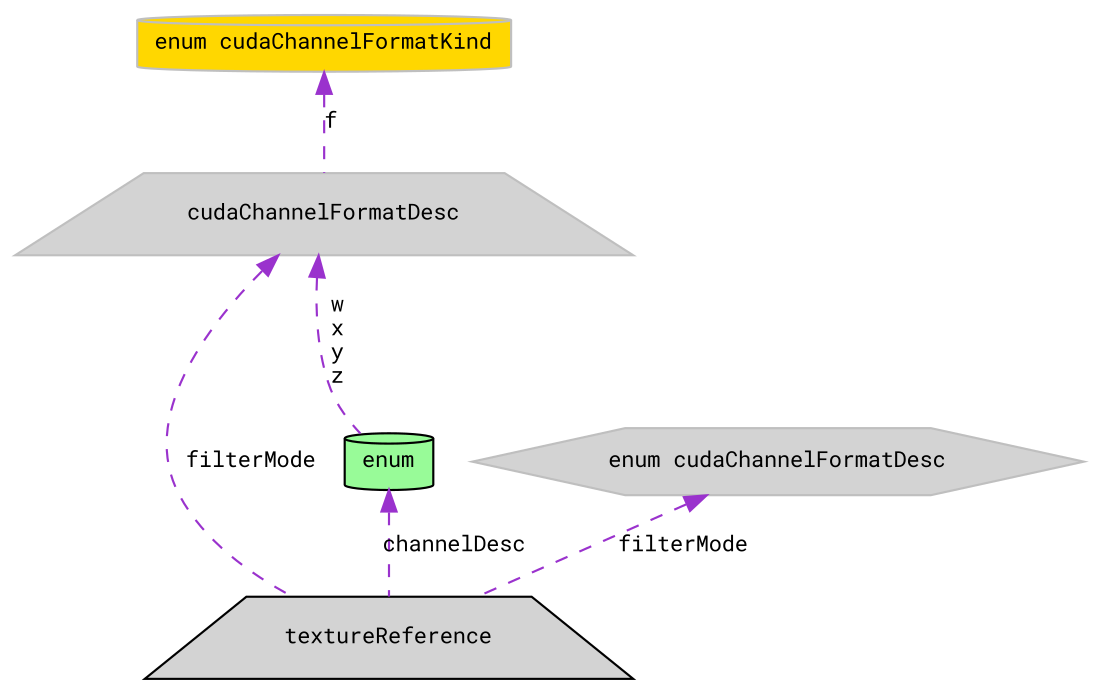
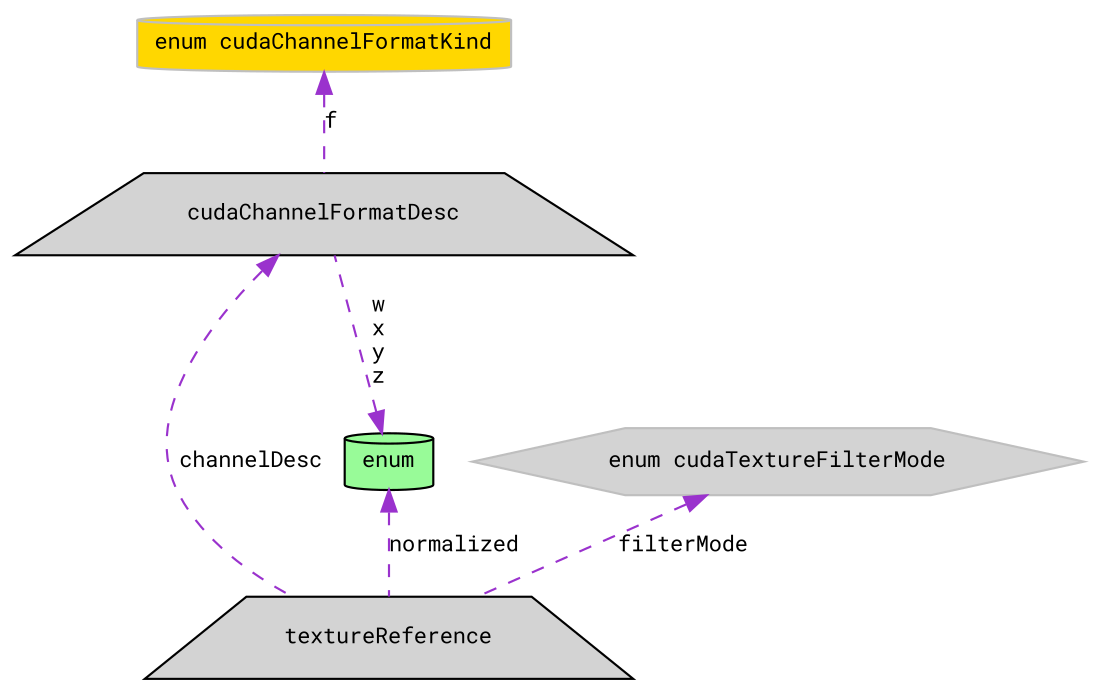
node "cudaChannelFormatDesc": color grey75 -> black
edge "enum" -> "cudaChannelFormatDesc": reversed
edge "textureReference" -> "cudaChannelFormatDesc": label "filterMode" -> "channelDesc"
node "enum cudaChannelFormatDesc": label "enum cudaChannelFormatDesc" -> "enum cudaTextureFilterMode"
edge "textureReference" -> "enum": label "channelDesc" -> "normalized"
